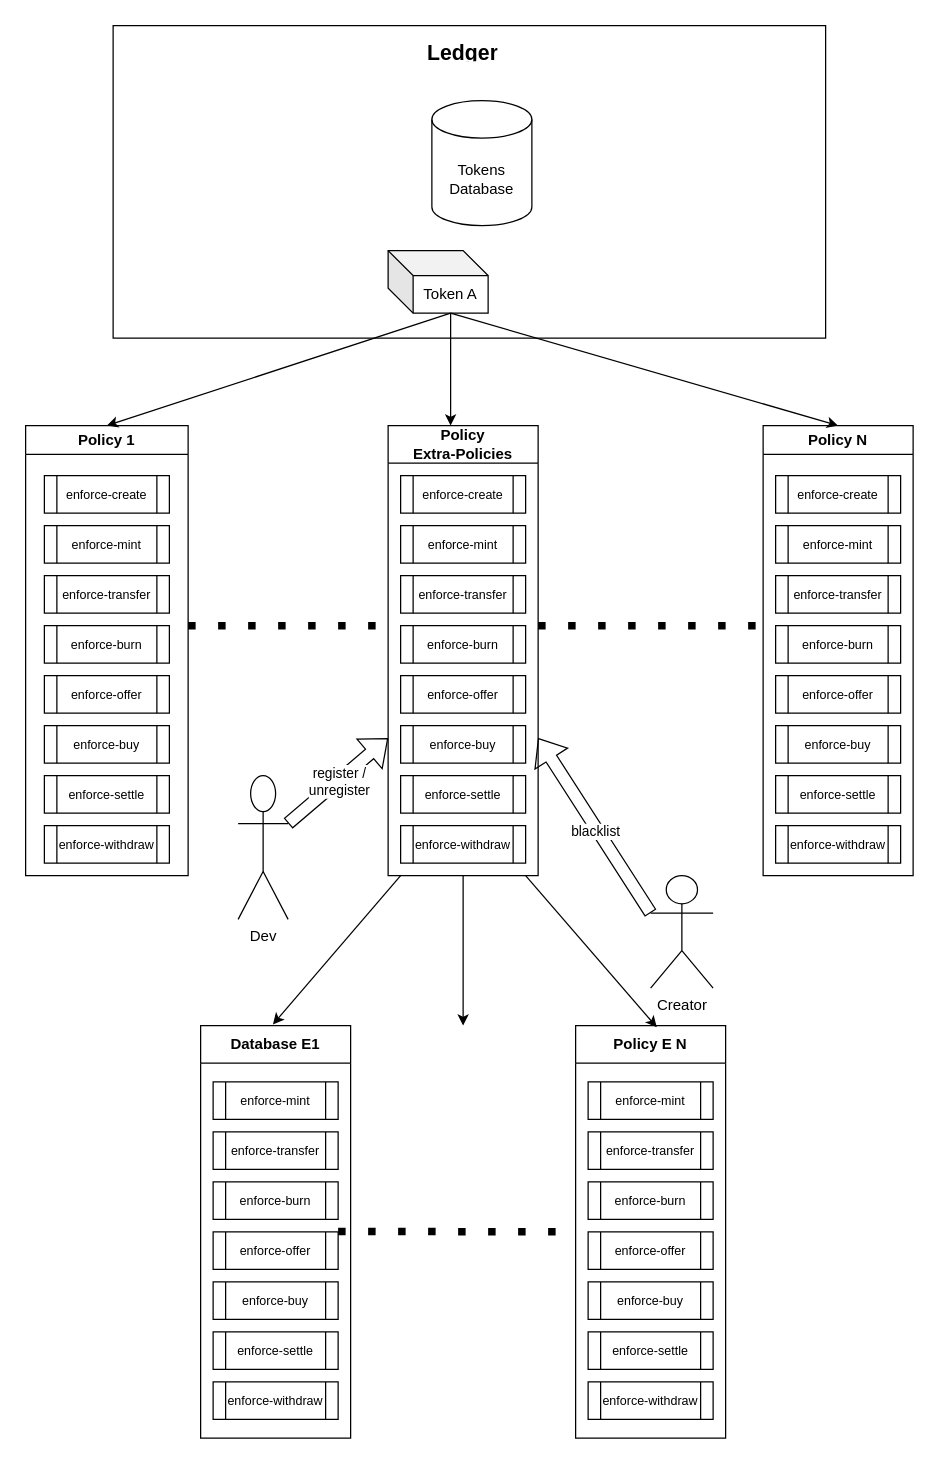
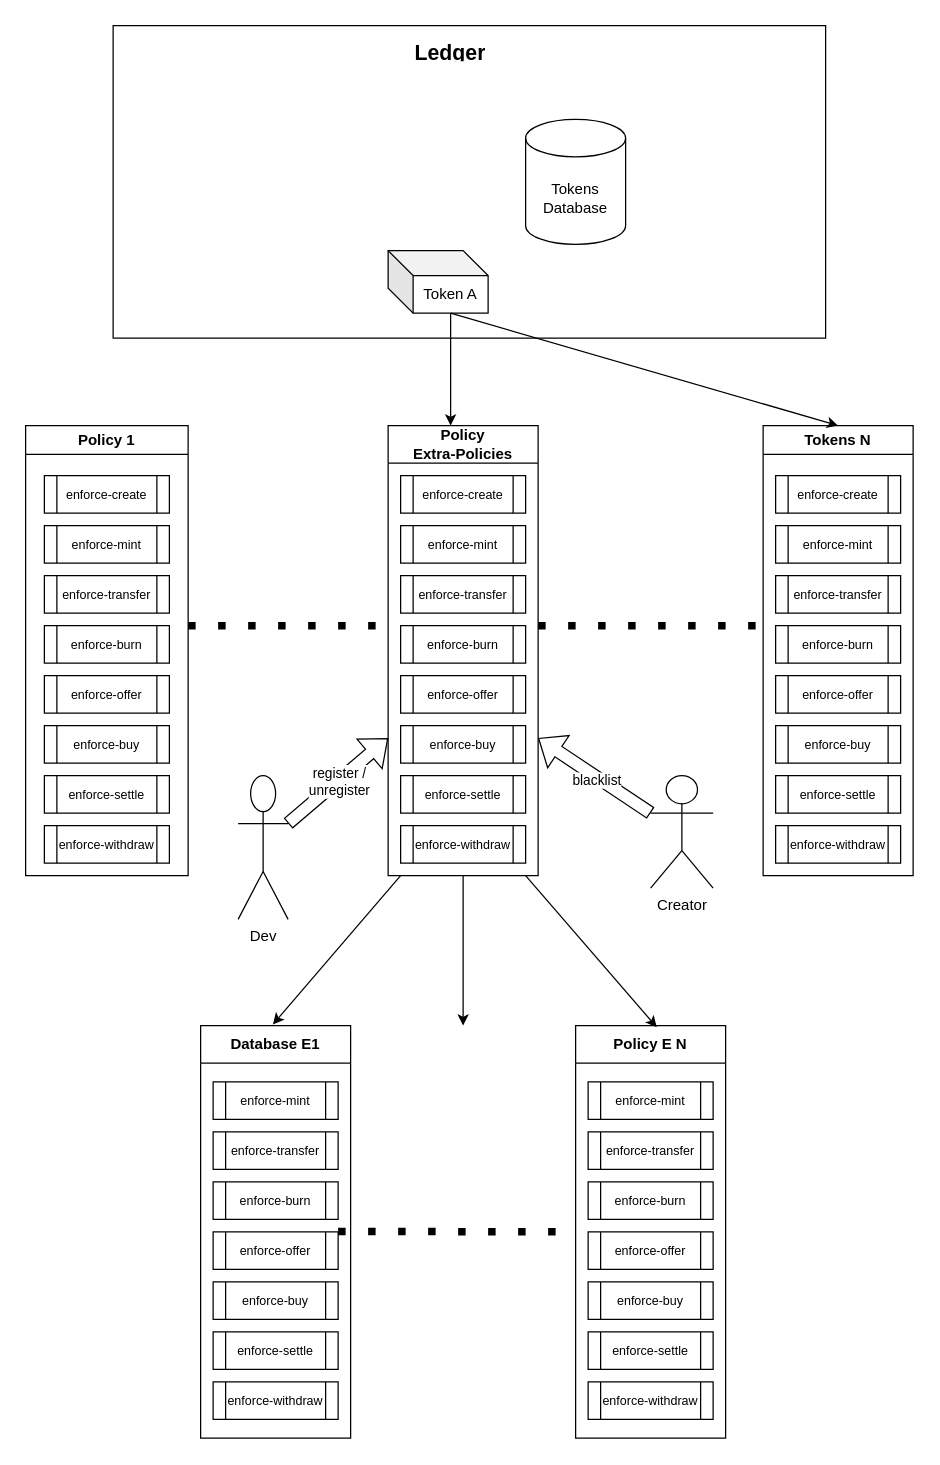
node "Ledger": moved (463, 51) -> (451, 51)
node "Tokens Database": moved (482, 163) -> (576, 182)
edge "Token A" -> "Policy 1": removed
node "Policy N": label "Policy N" -> "Tokens N"
node "Creator": moved (682, 932) -> (682, 832)
